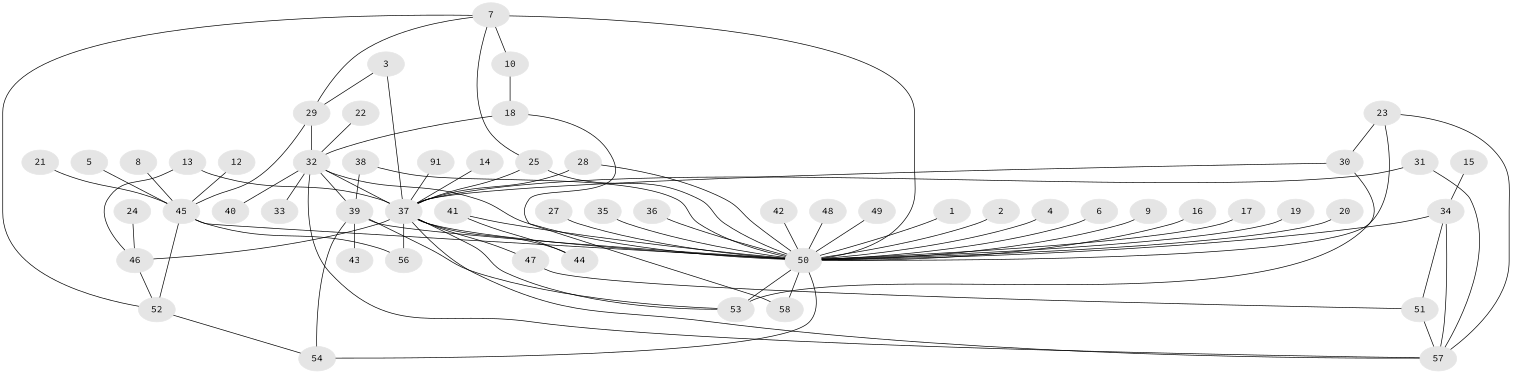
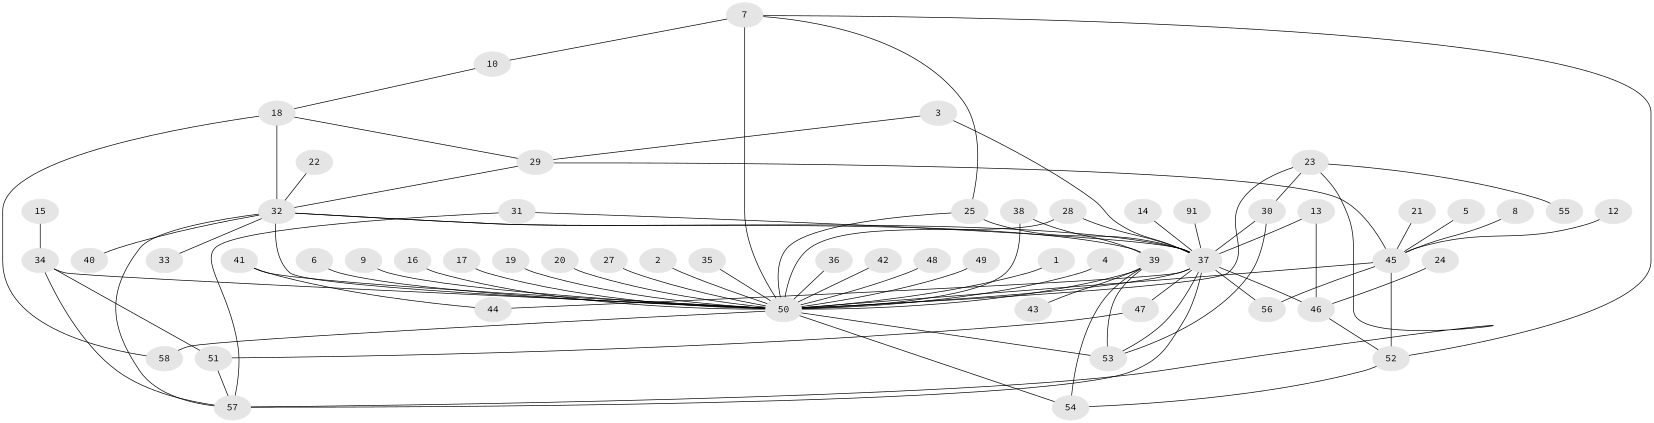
edge "7" -- "29": now "18" -- "29"
node "55": added
